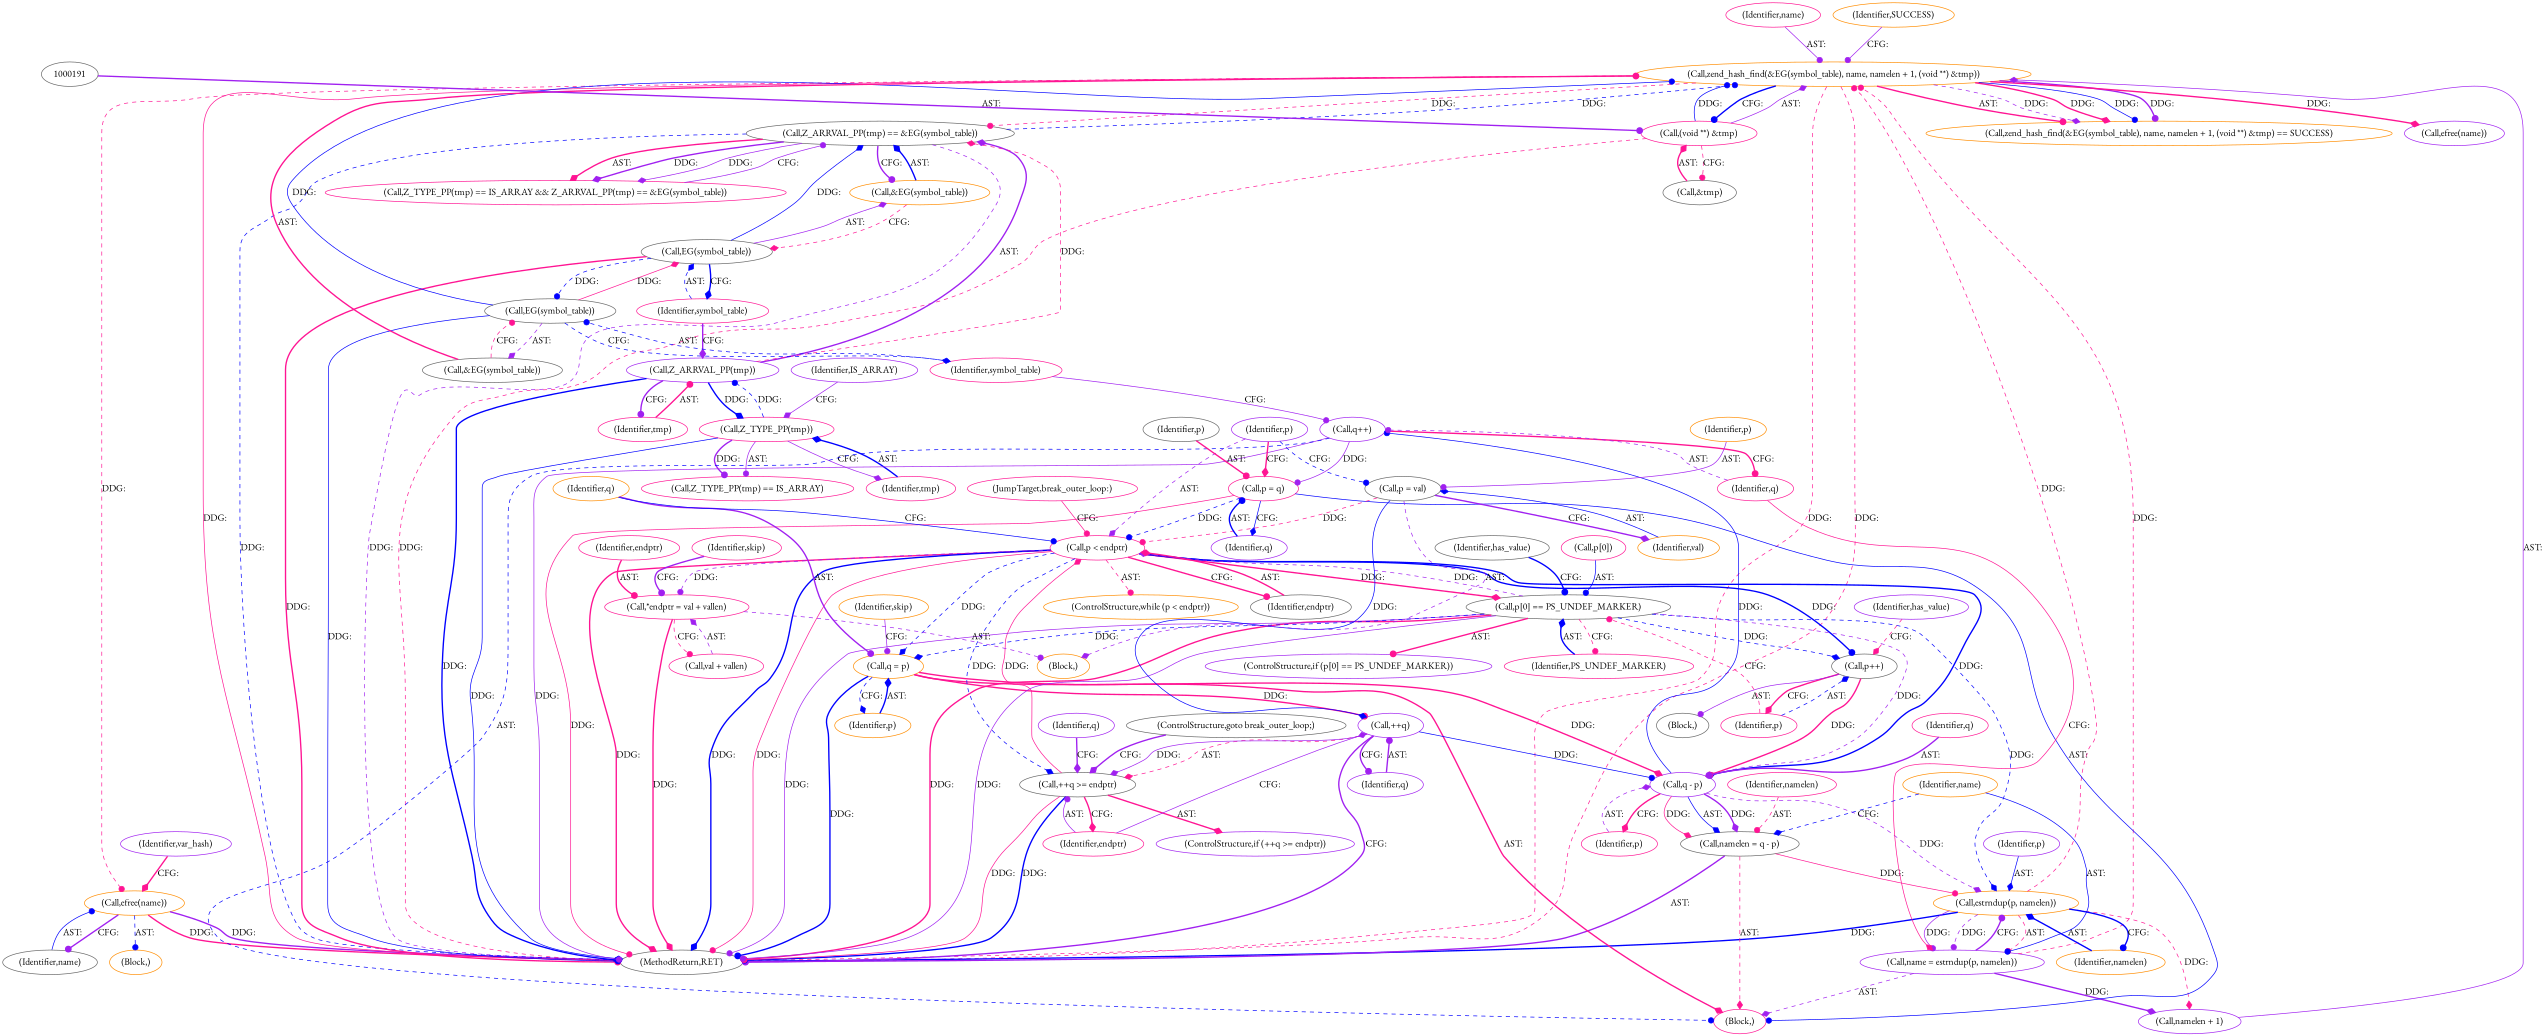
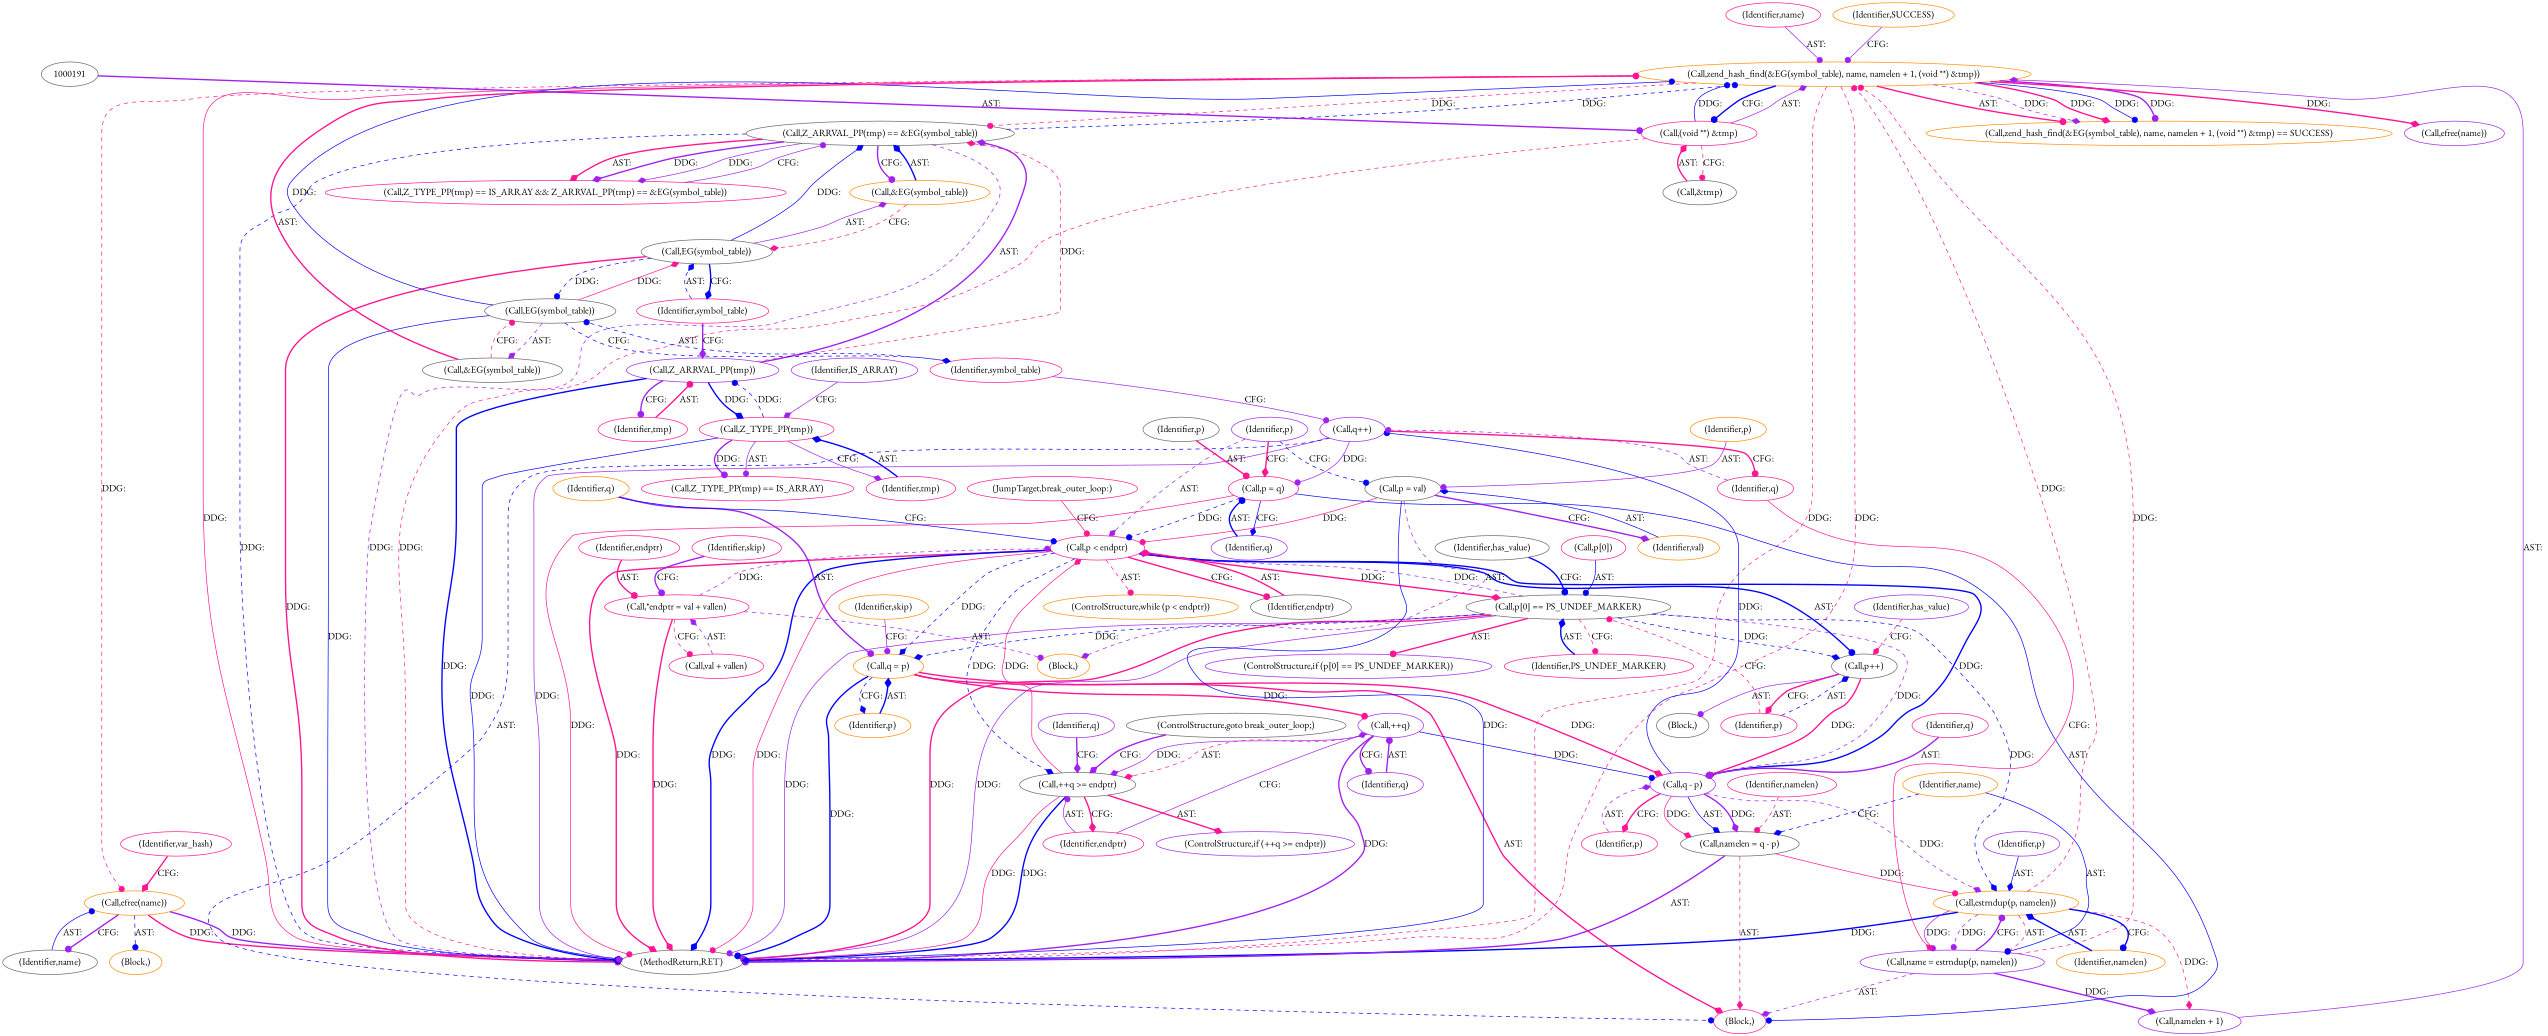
edge "(Call,p = val)" -> "(Call,p < endptr)": style dashed -> solid
edge "(Call,p < endptr)" -> "(Call,*endptr = val + vallen)": reversed
edge "(Call,p < endptr)" -> "(Call,p++)": label "DDG: " -> "AST: "
edge "(Call,p = val)" -> "(Call,++q)": now "(Call,p = val)" -> "(MethodReturn,RET)"
node "(Identifier,var_hash)": color purple -> deeppink
edge "(Call,++q)" -> "(MethodReturn,RET)": label "CFG: " -> "DDG: "
